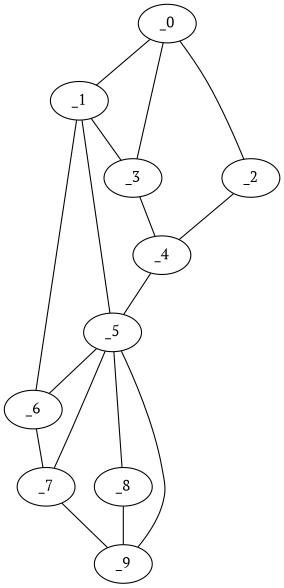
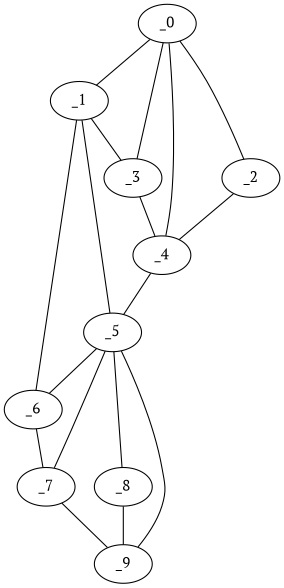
edge "_0" -- "_4": added
